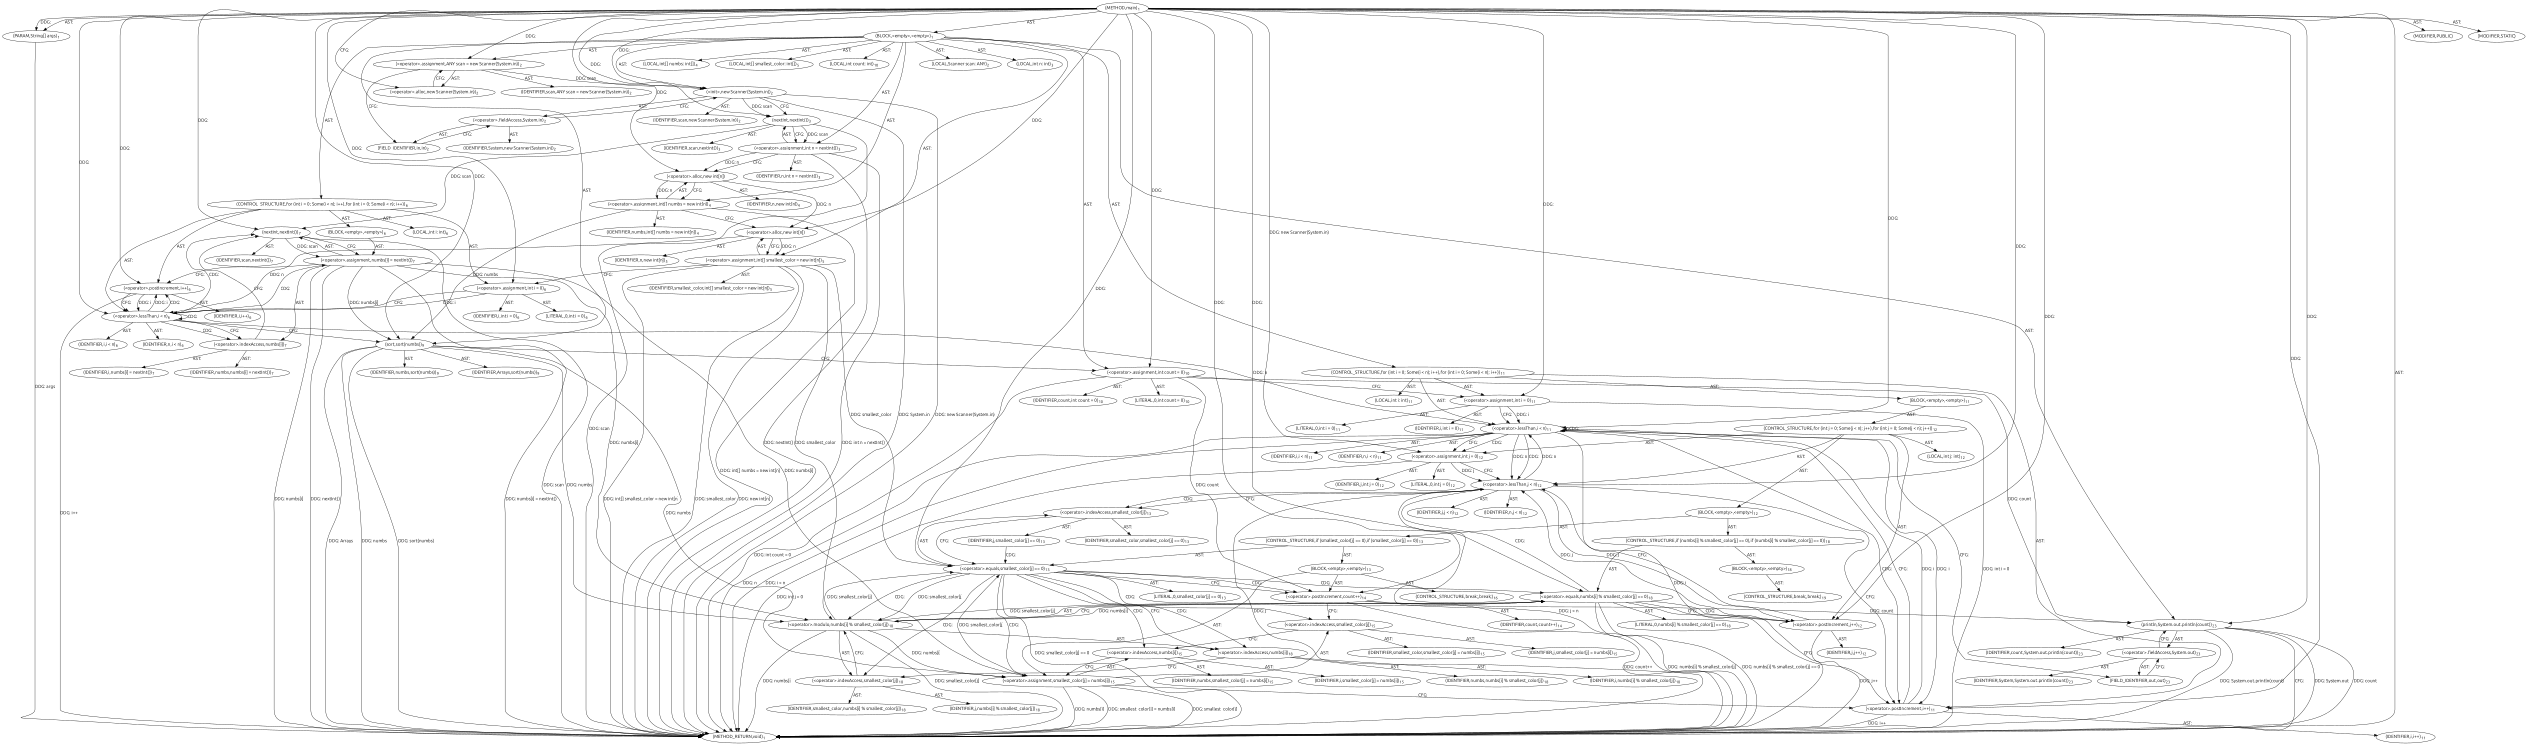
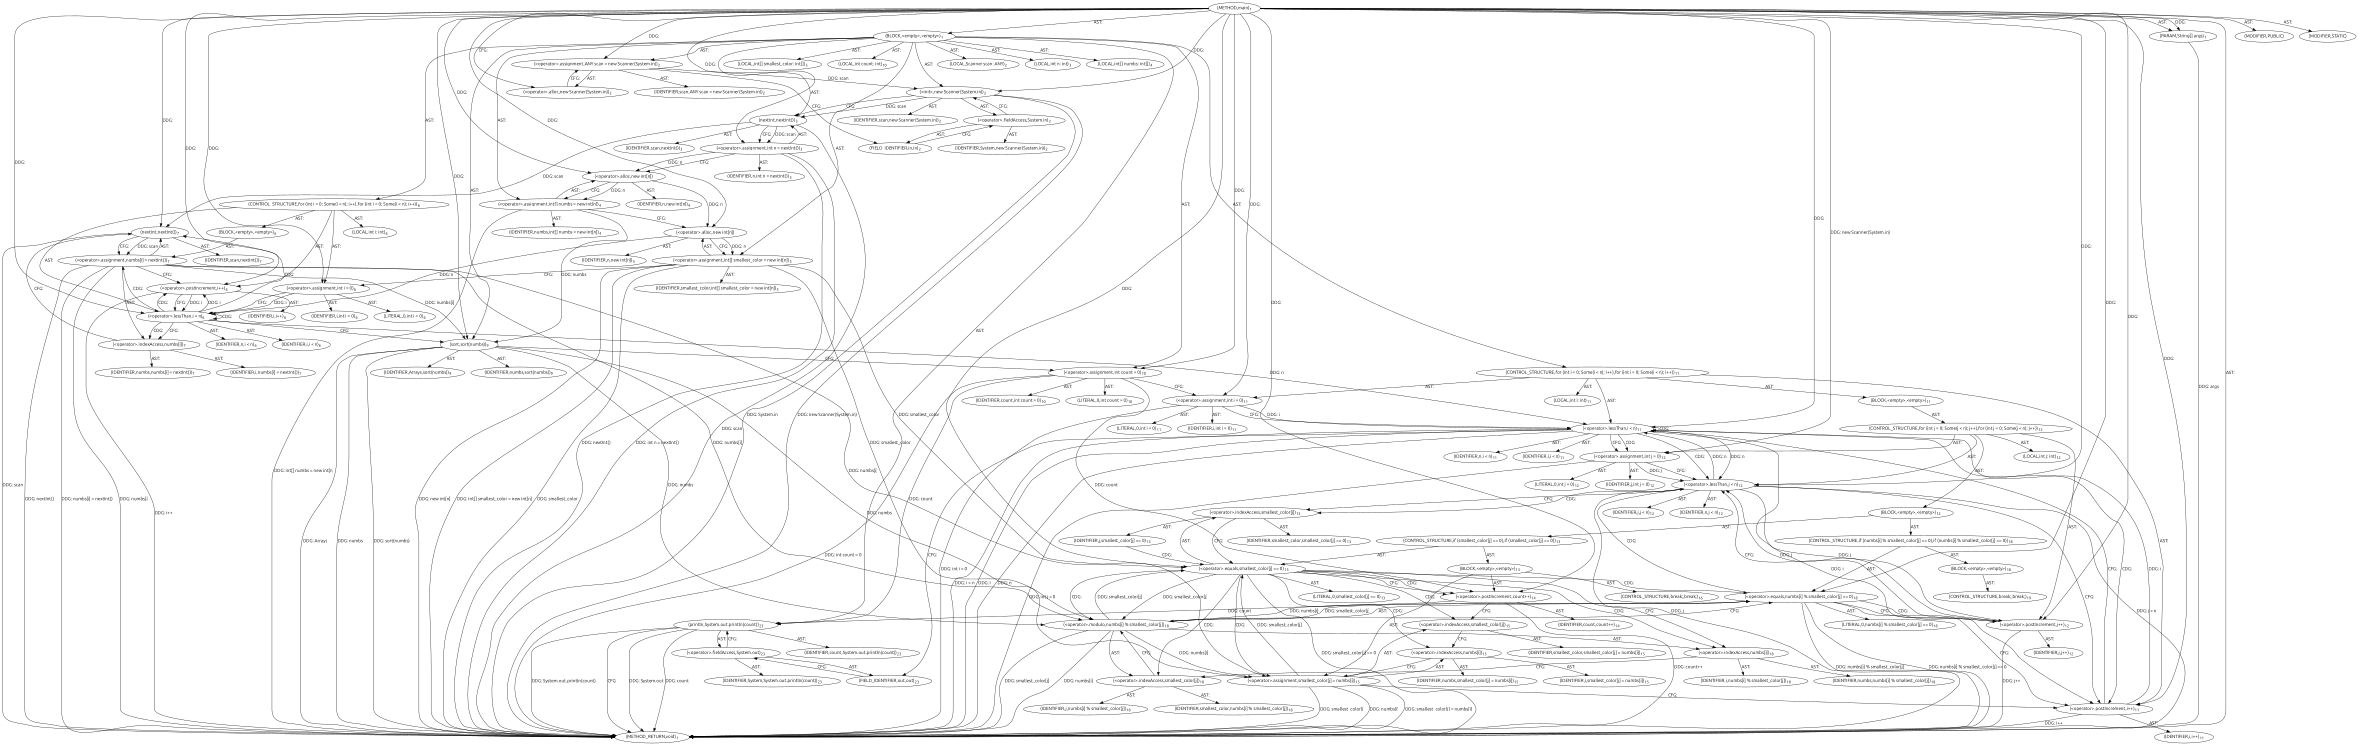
edge "(METHOD,main)" -> "(println,System.out.println(count))": removed, label "DDG:"
node "(IDENTIFIER,j,smallest_color[j] = numbs[i])": removed
